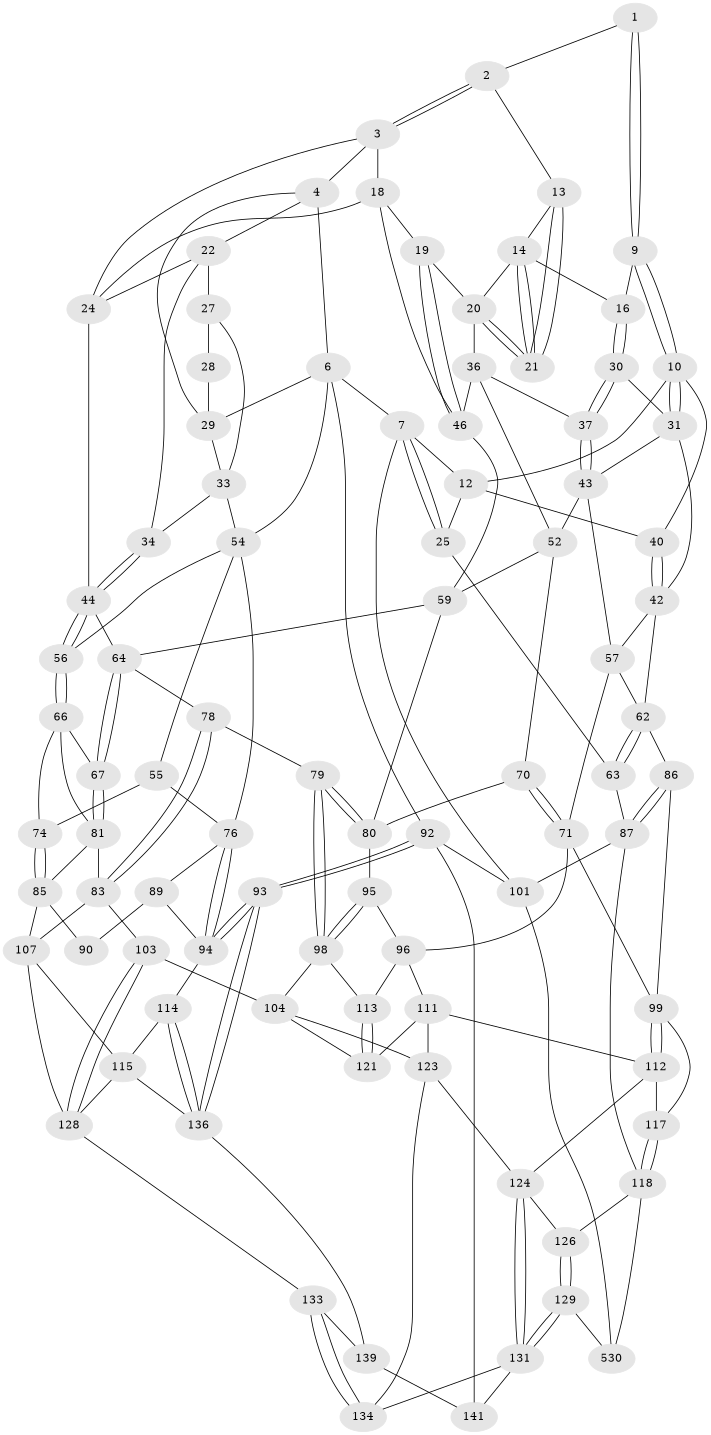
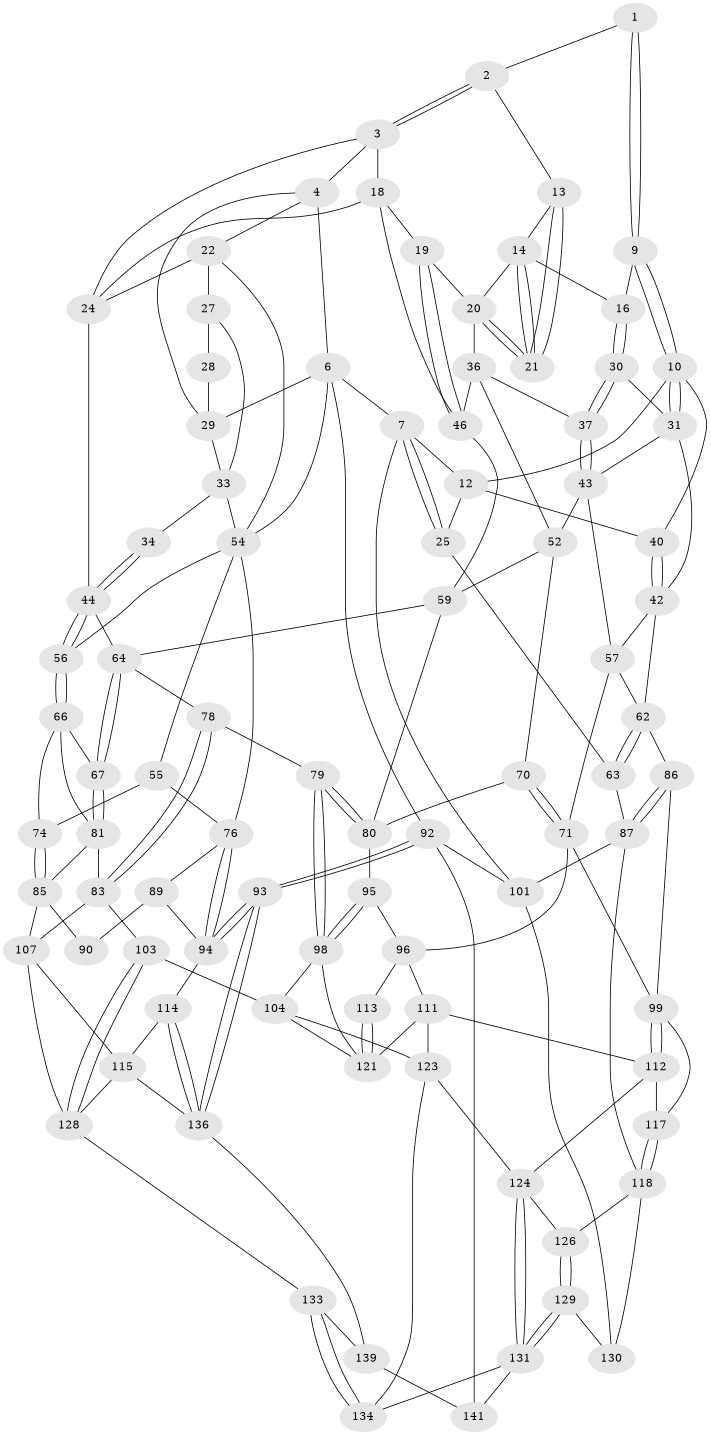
edge "22" -- "34": now "22" -- "54"
edge "98" -- "113": now "98" -- "121"
node "530": label "530" -> "130"
